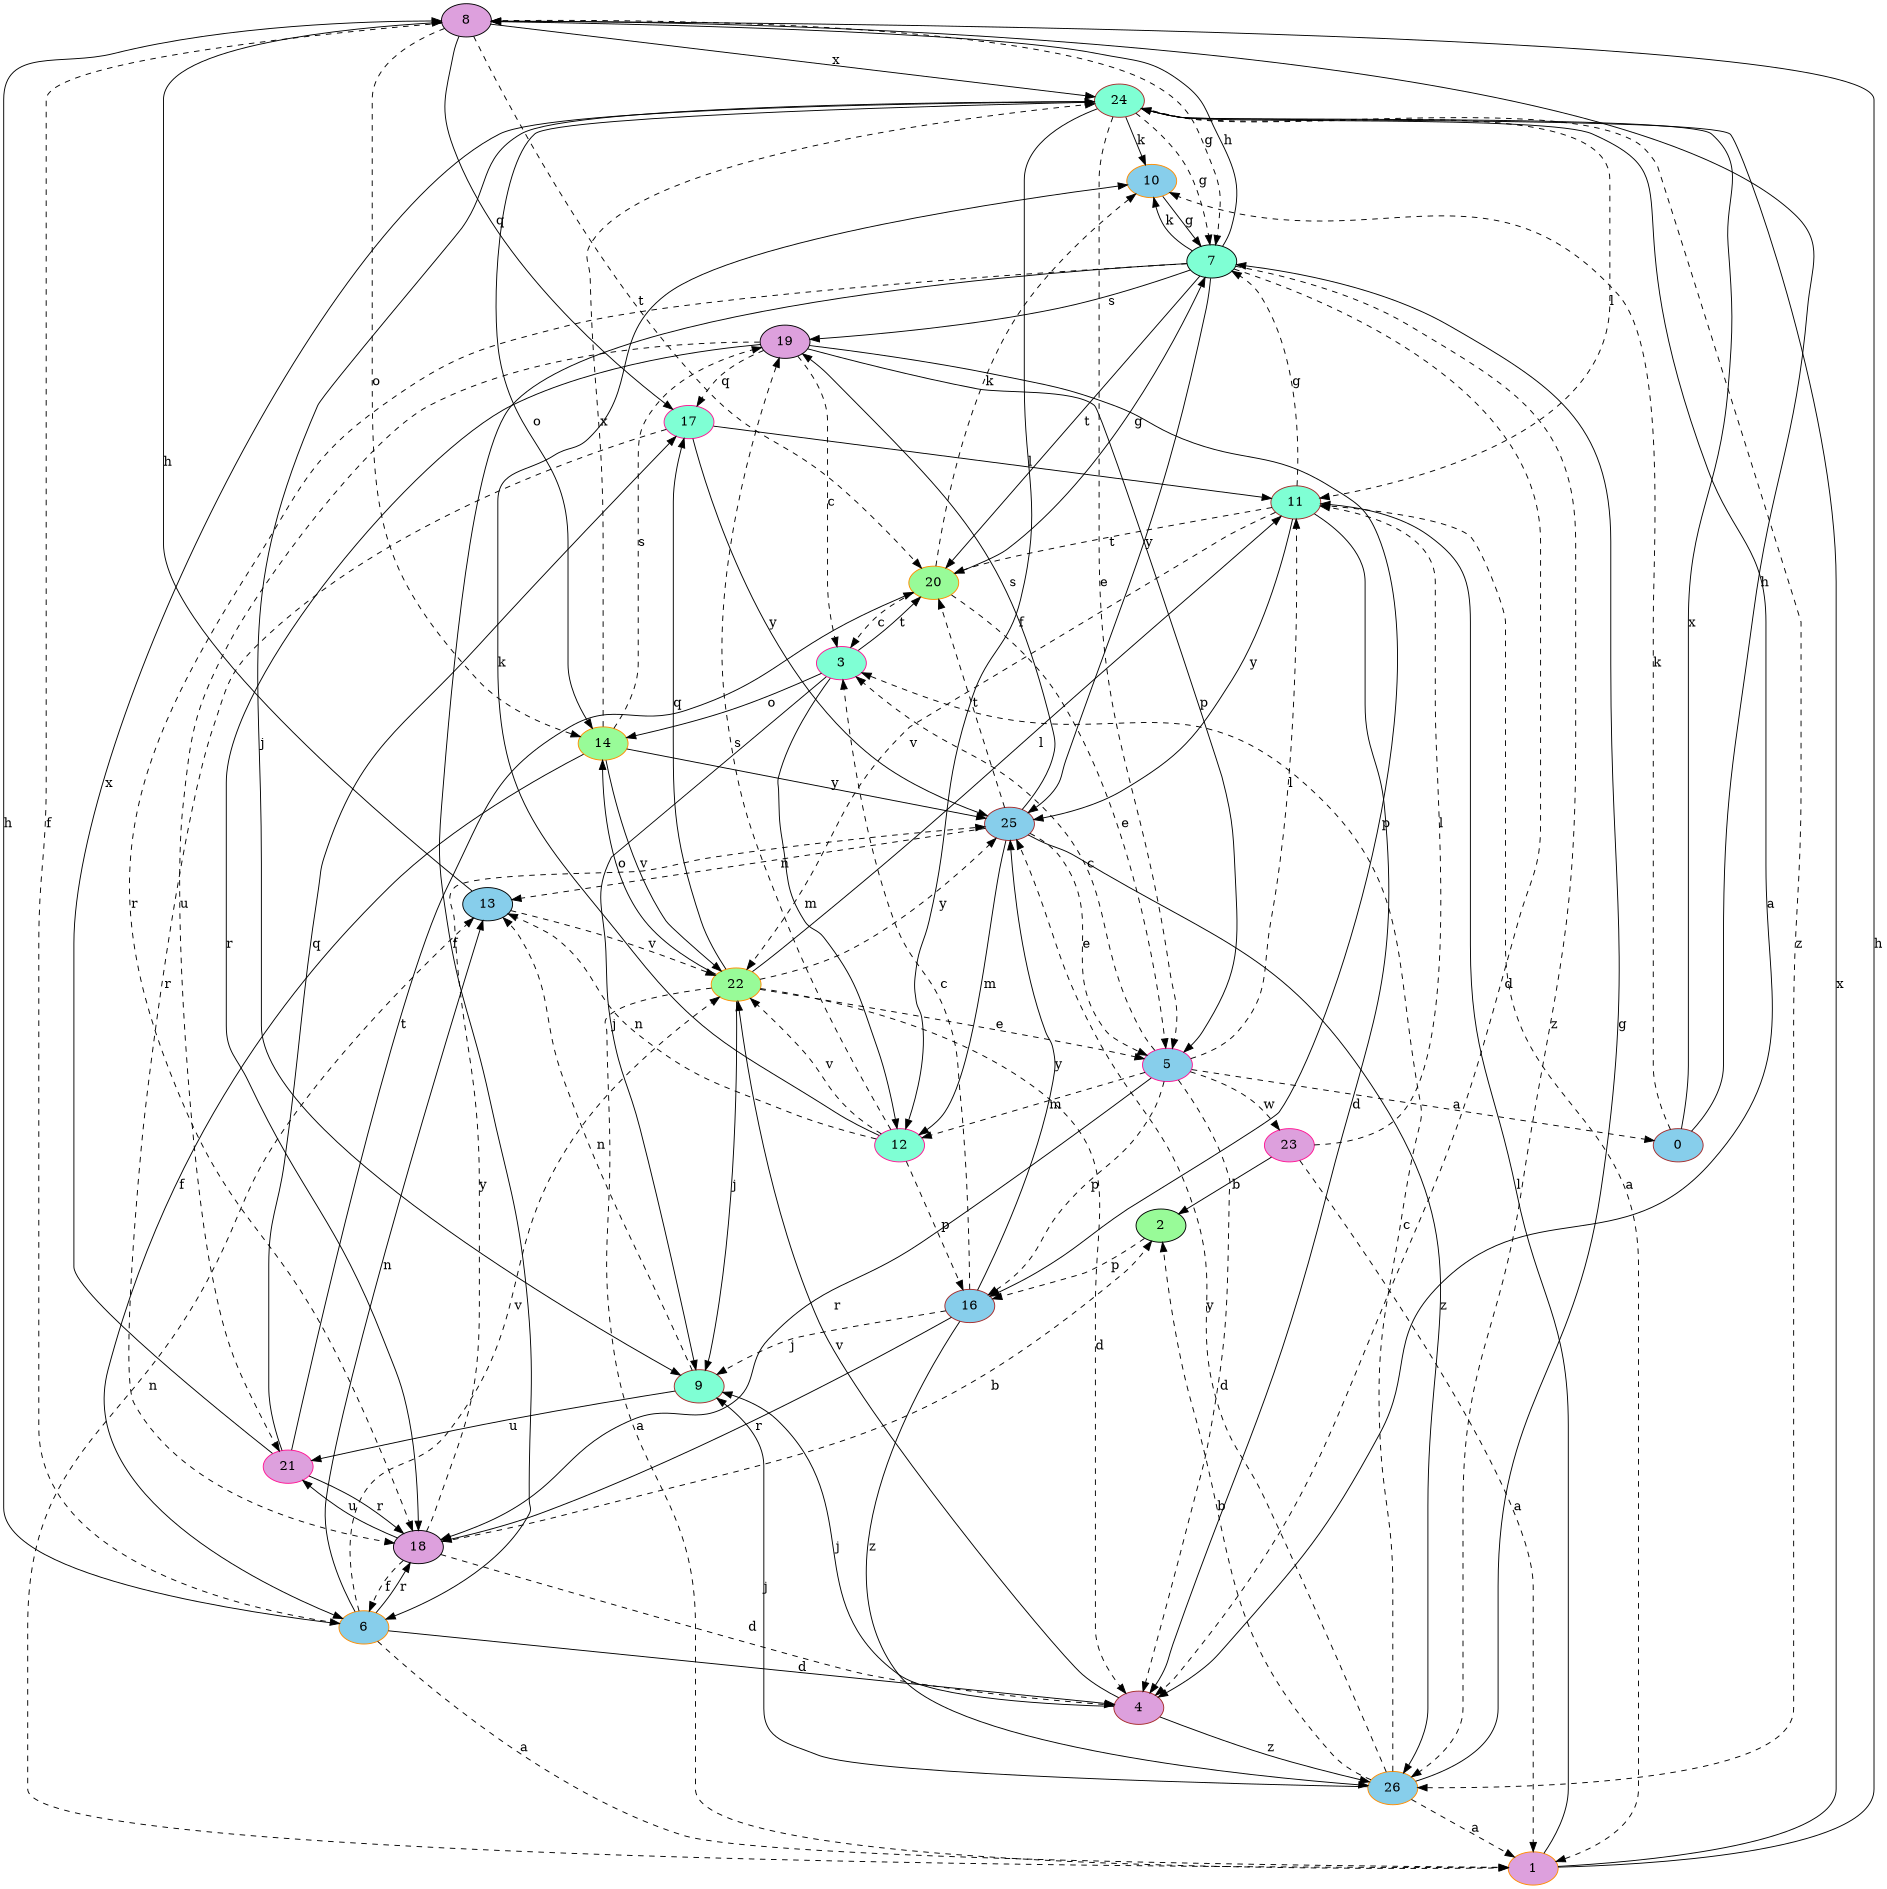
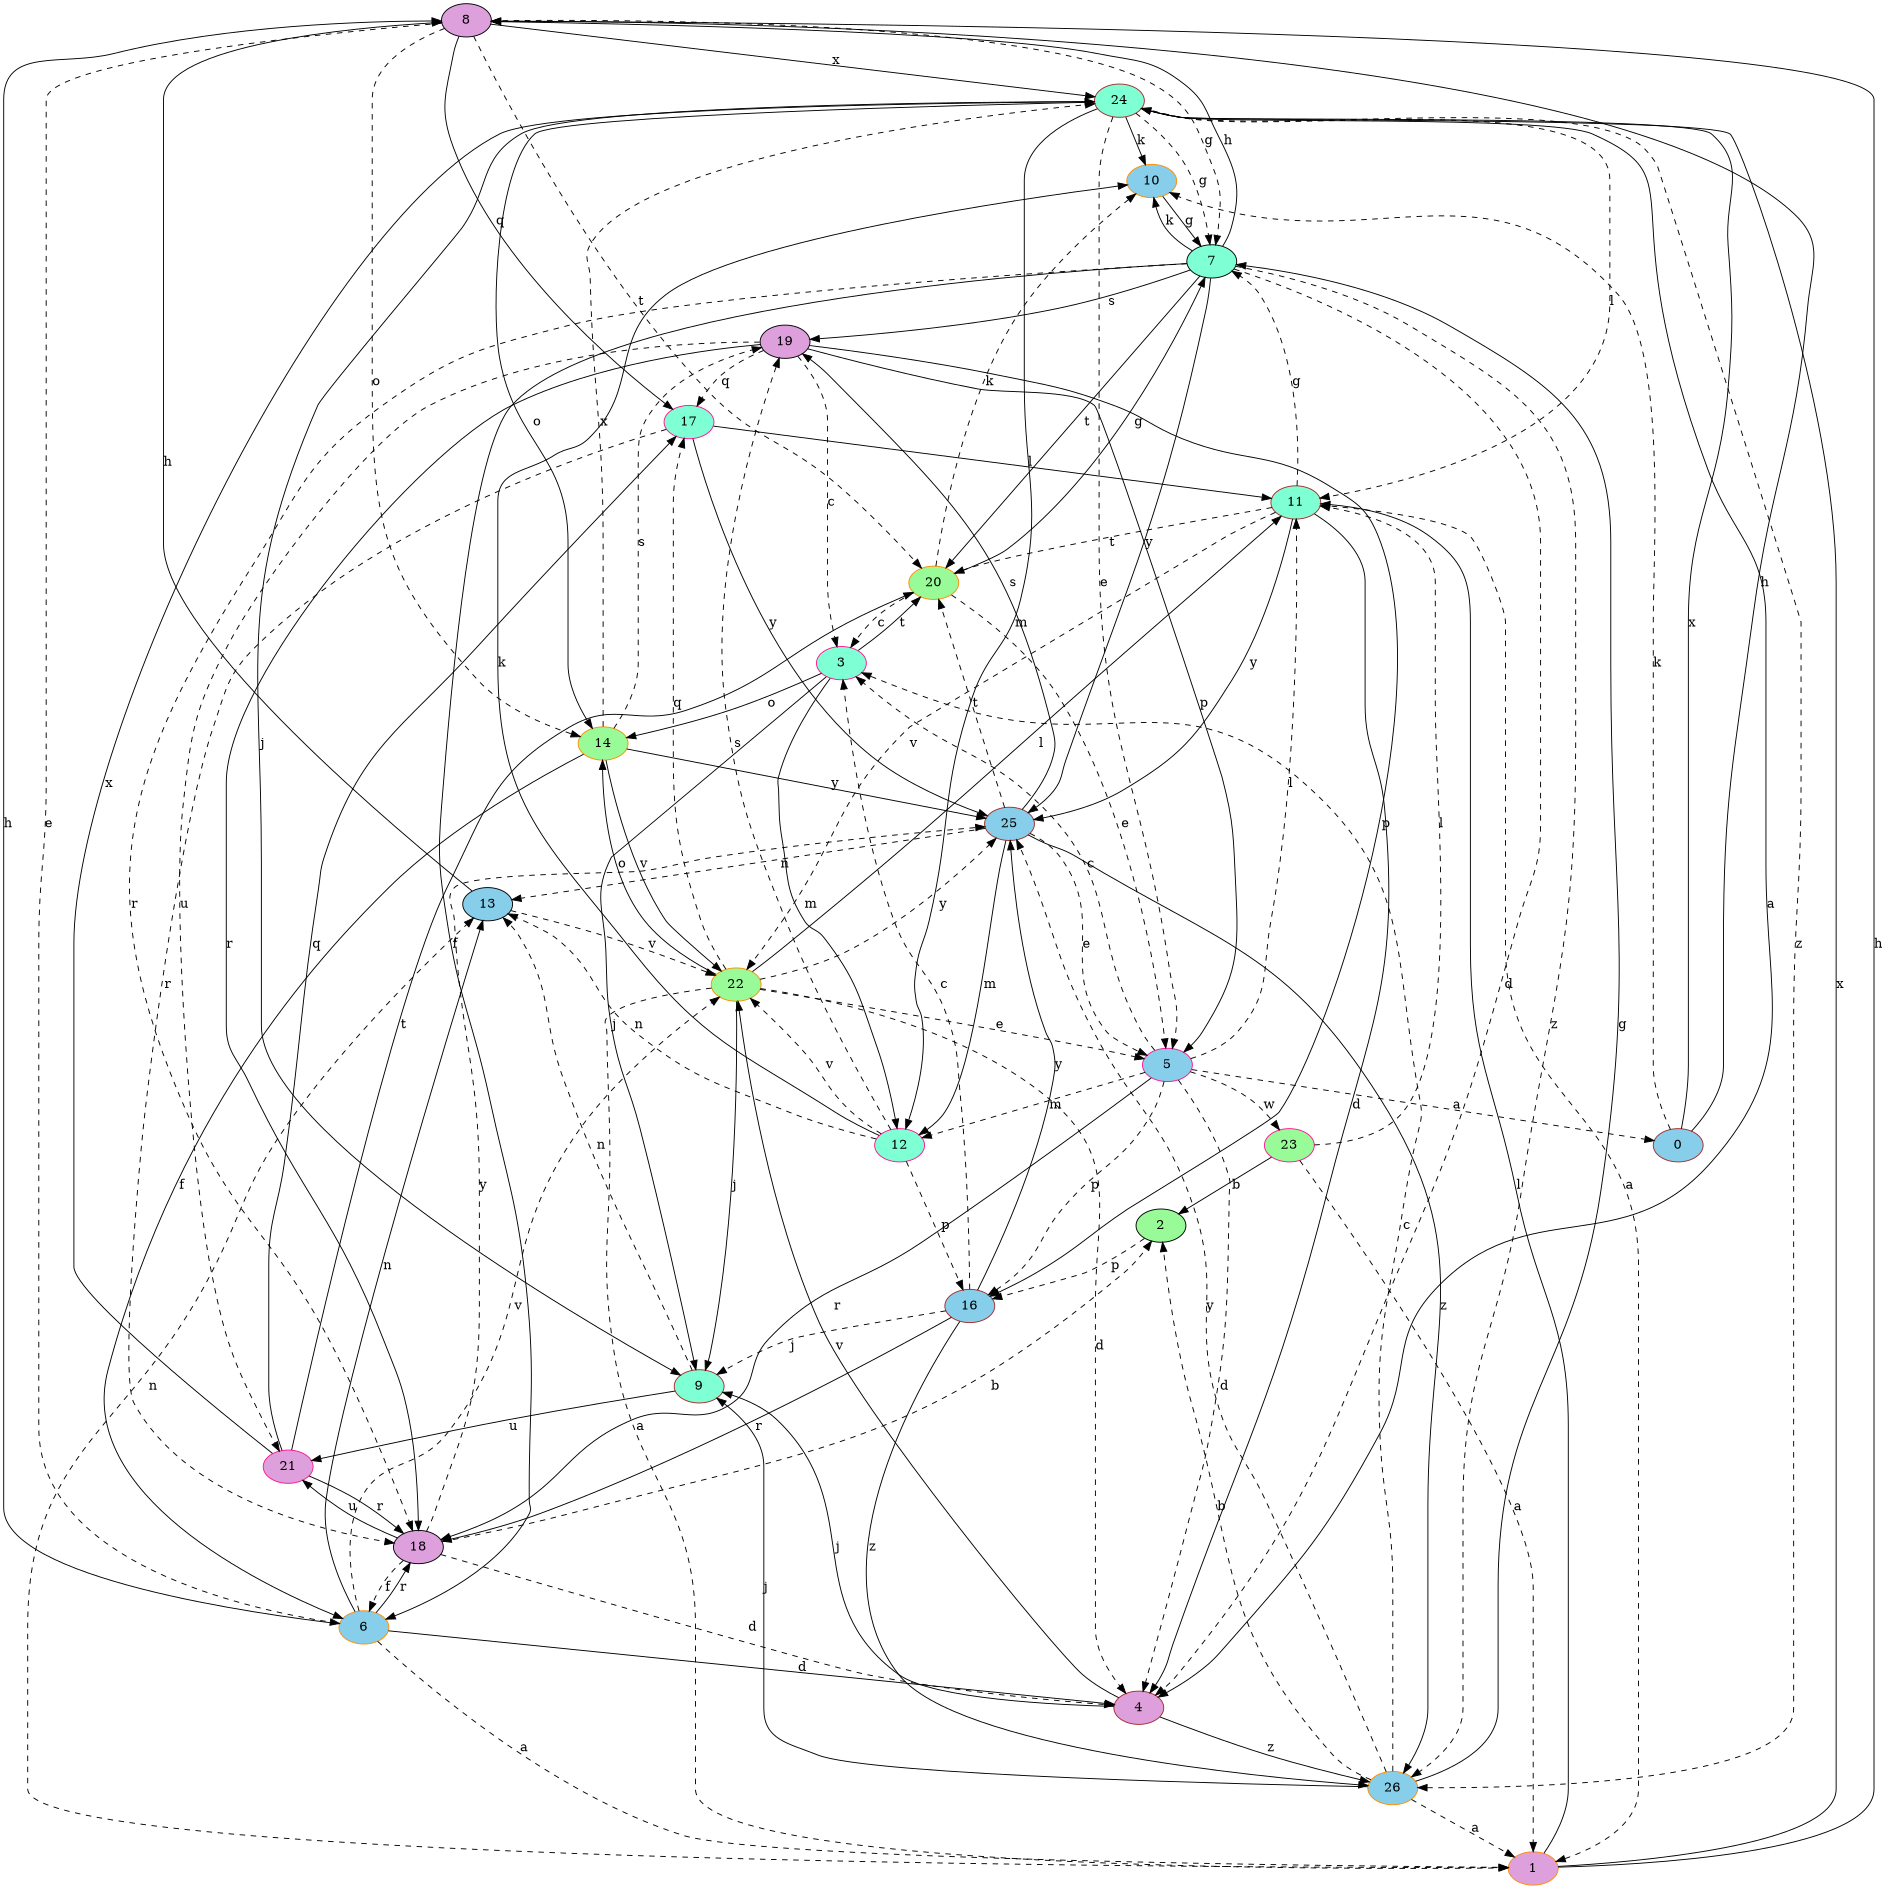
edge "24" -> "12": label "f" -> "m"
edge "22" -> "17": style solid -> dashed
edge "8" -> "6": label "f" -> "e"
node "23": fillcolor plum -> palegreen
